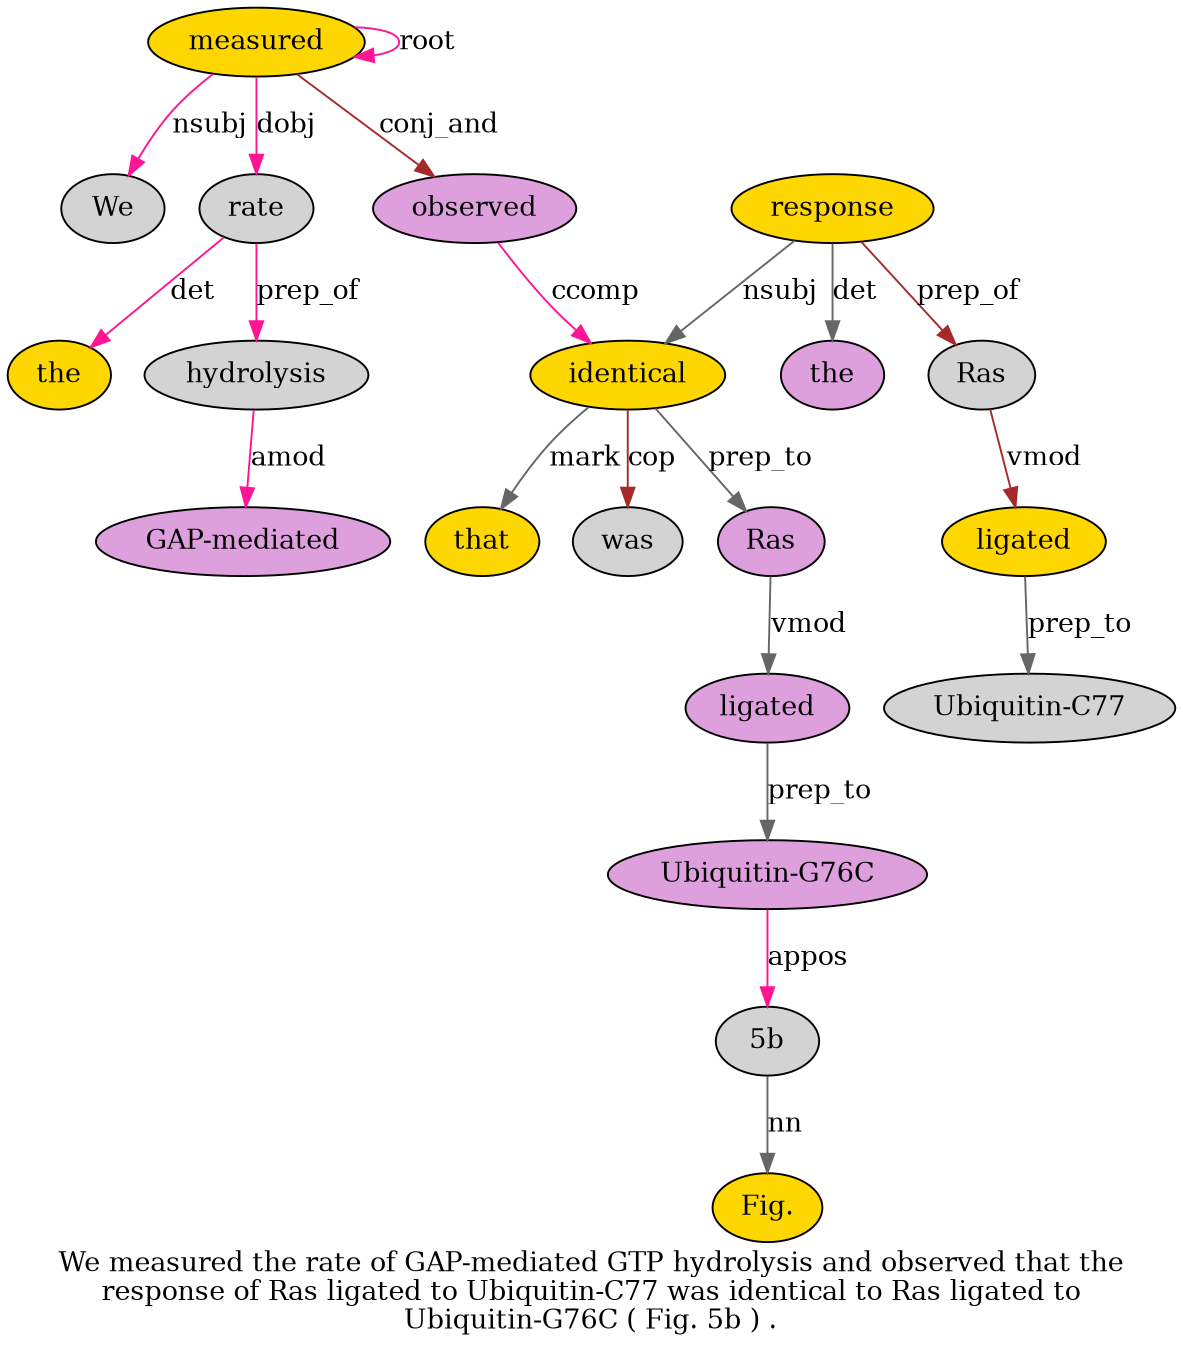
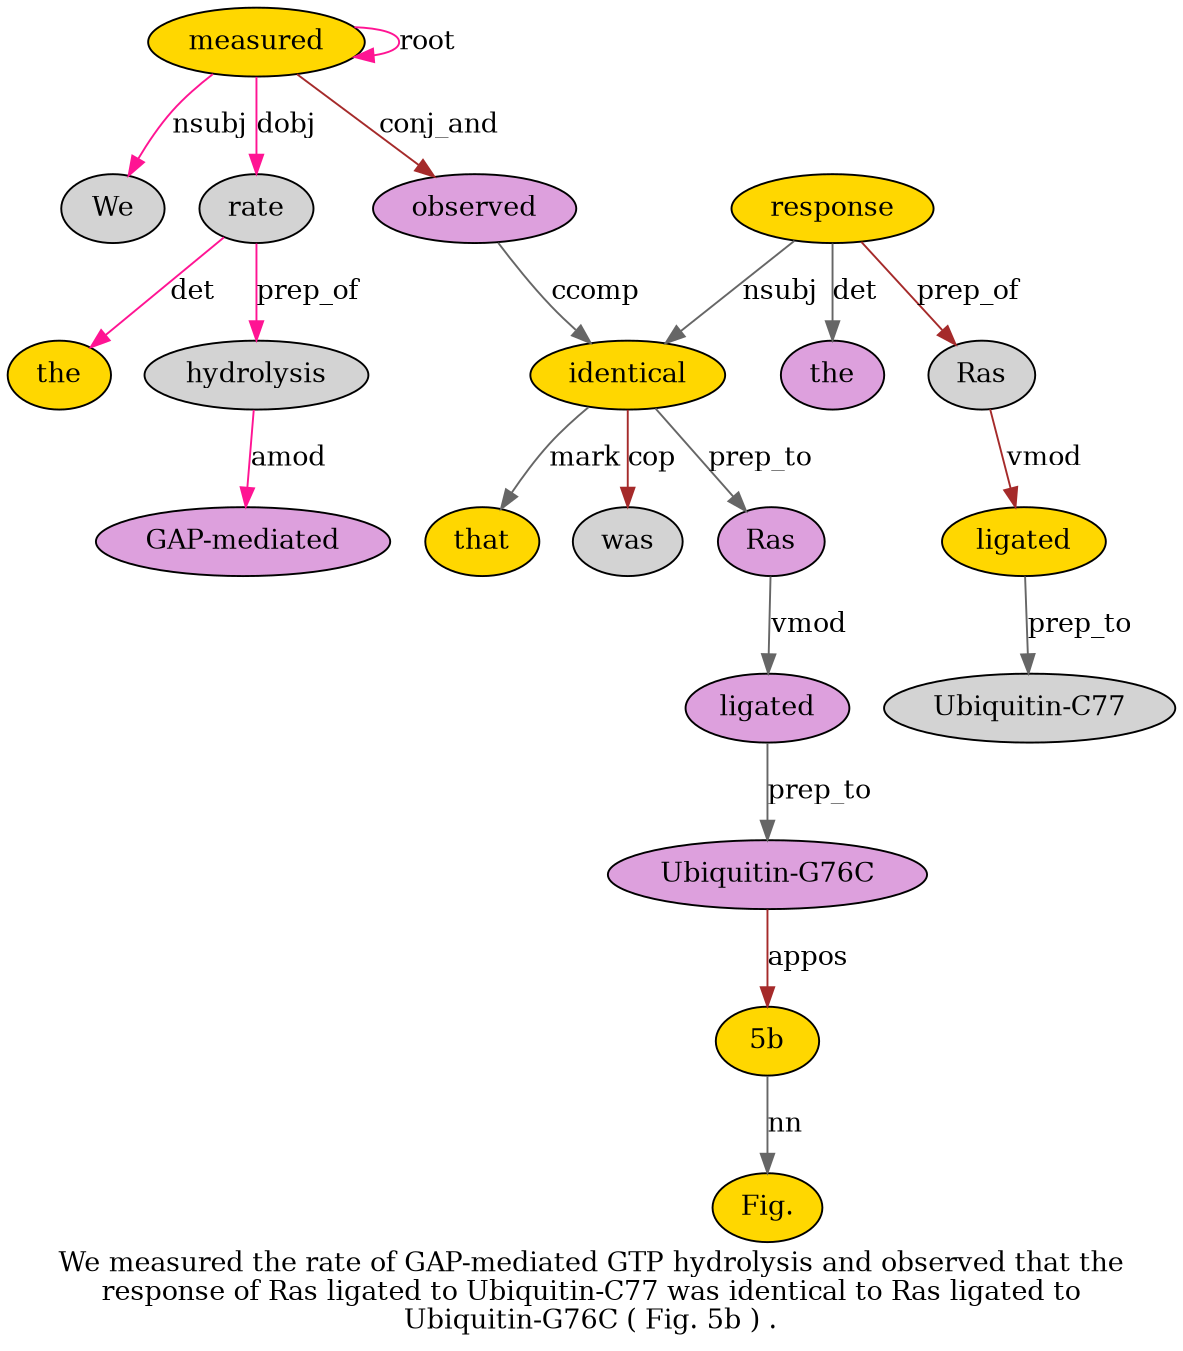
edge "observed" -> "identical": color deeppink -> gray40
edge "Ubiquitin-G76C" -> "5b": color deeppink -> brown
node "5b": fillcolor lightgrey -> gold
